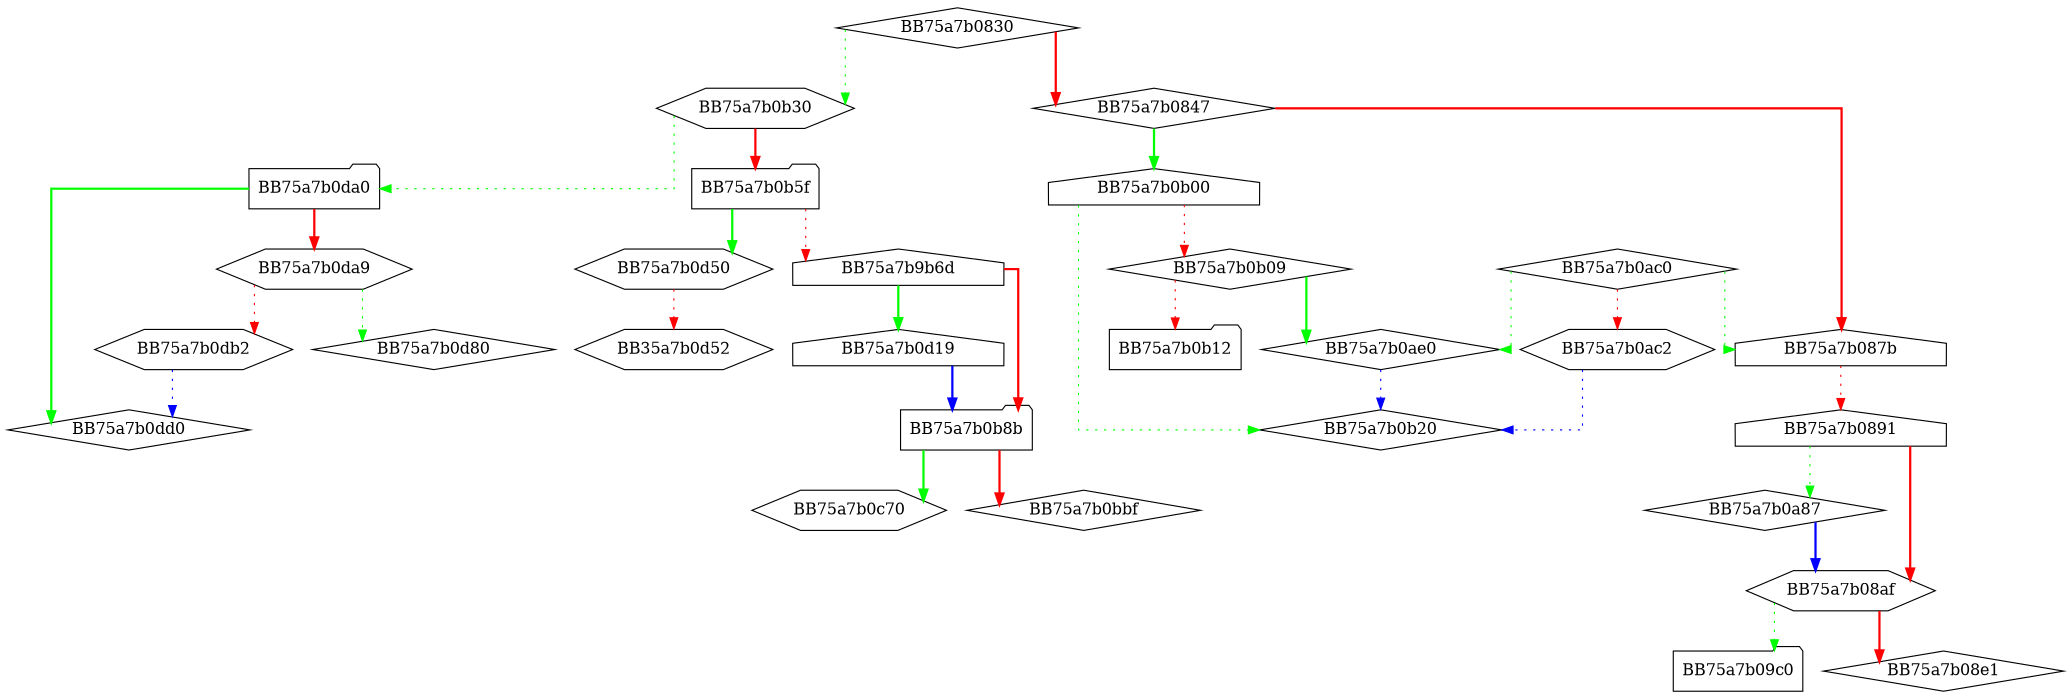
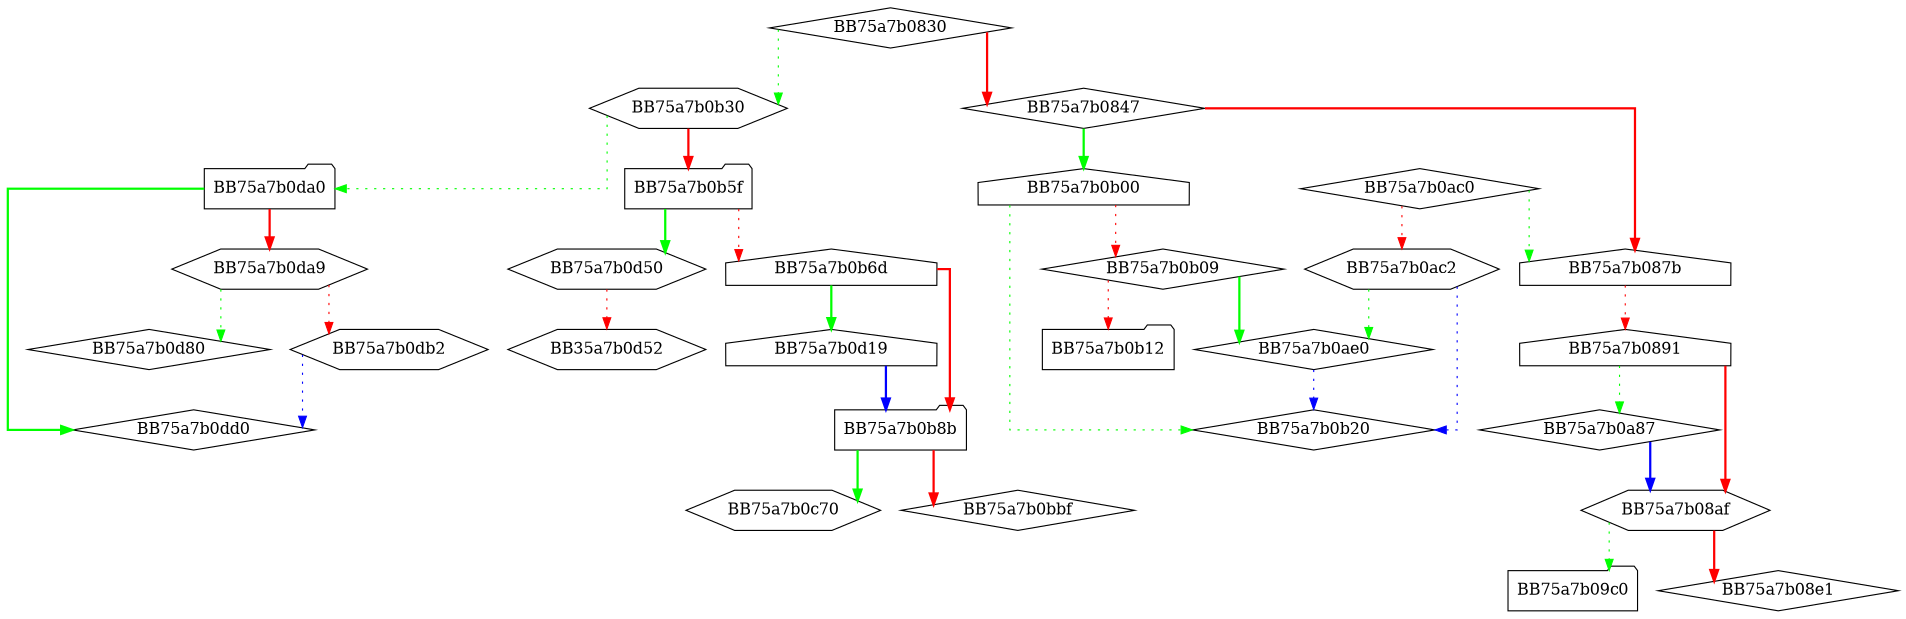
node "BB75a7b9b6d": label "BB75a7b9b6d" -> "BB75a7b0b6d"
edge "BB75a7b0ac0" -> "BB75a7b0ae0": now "BB75a7b0ac2" -> "BB75a7b0ae0"
